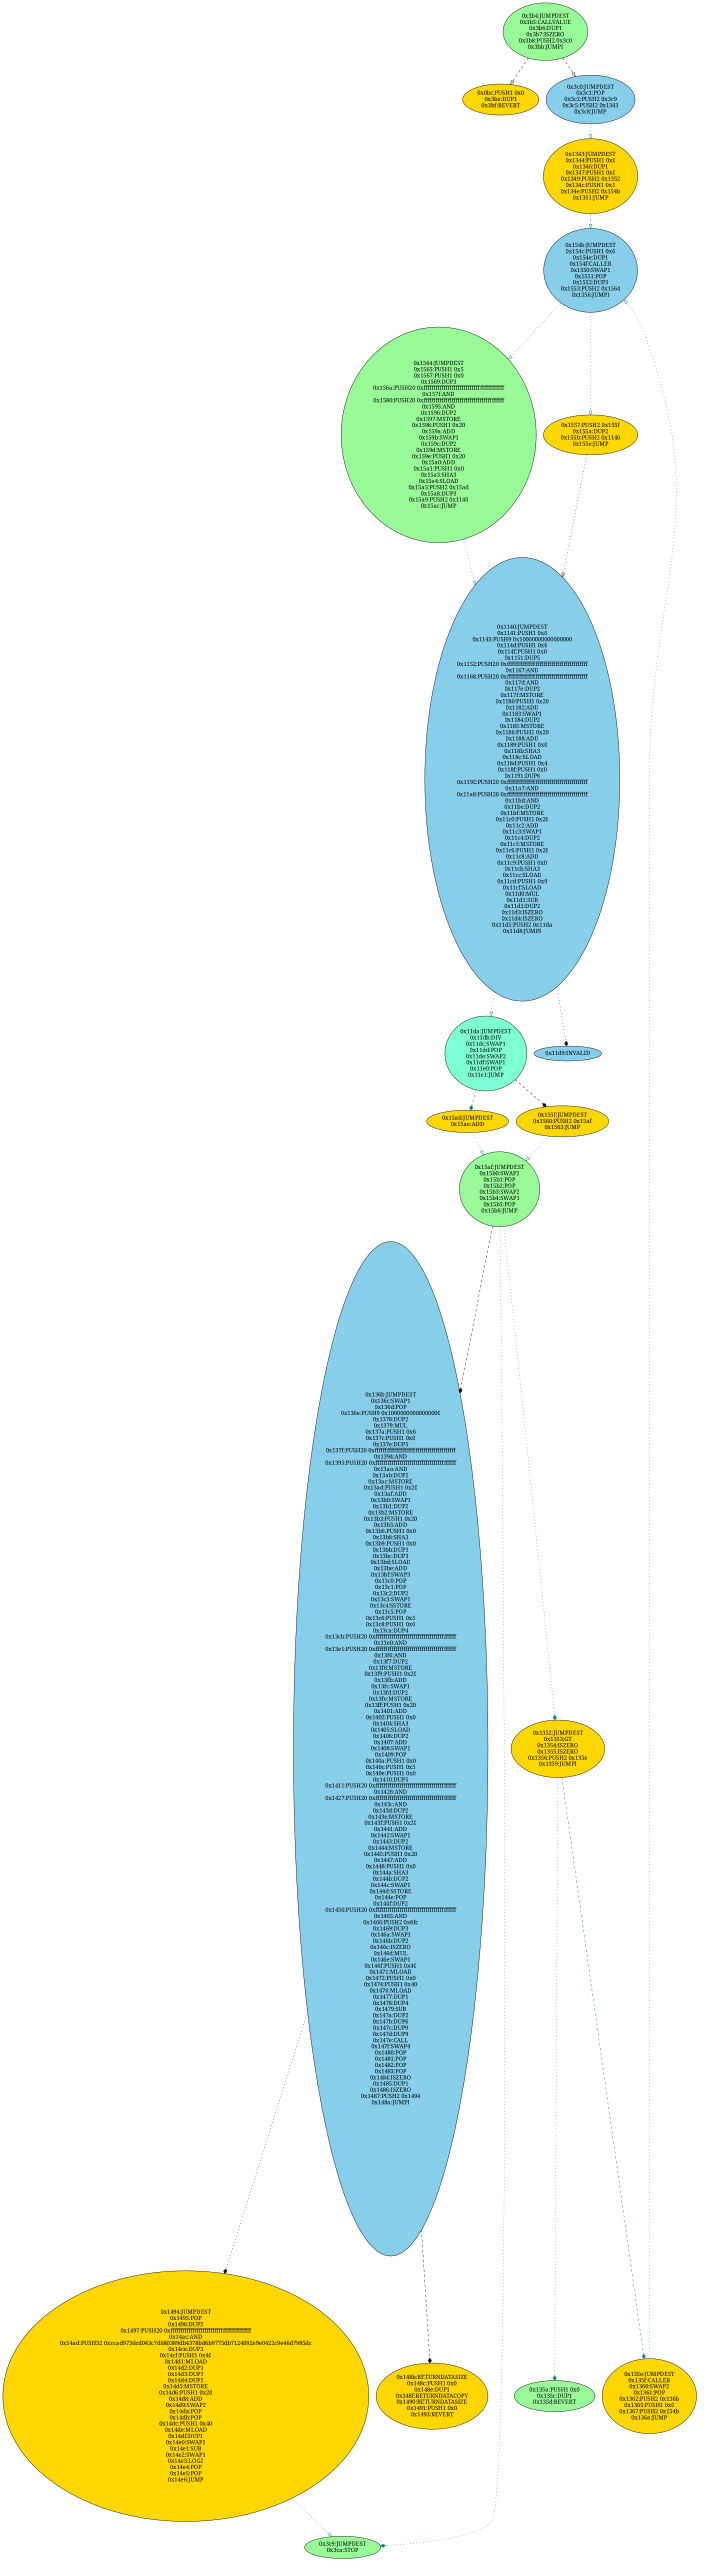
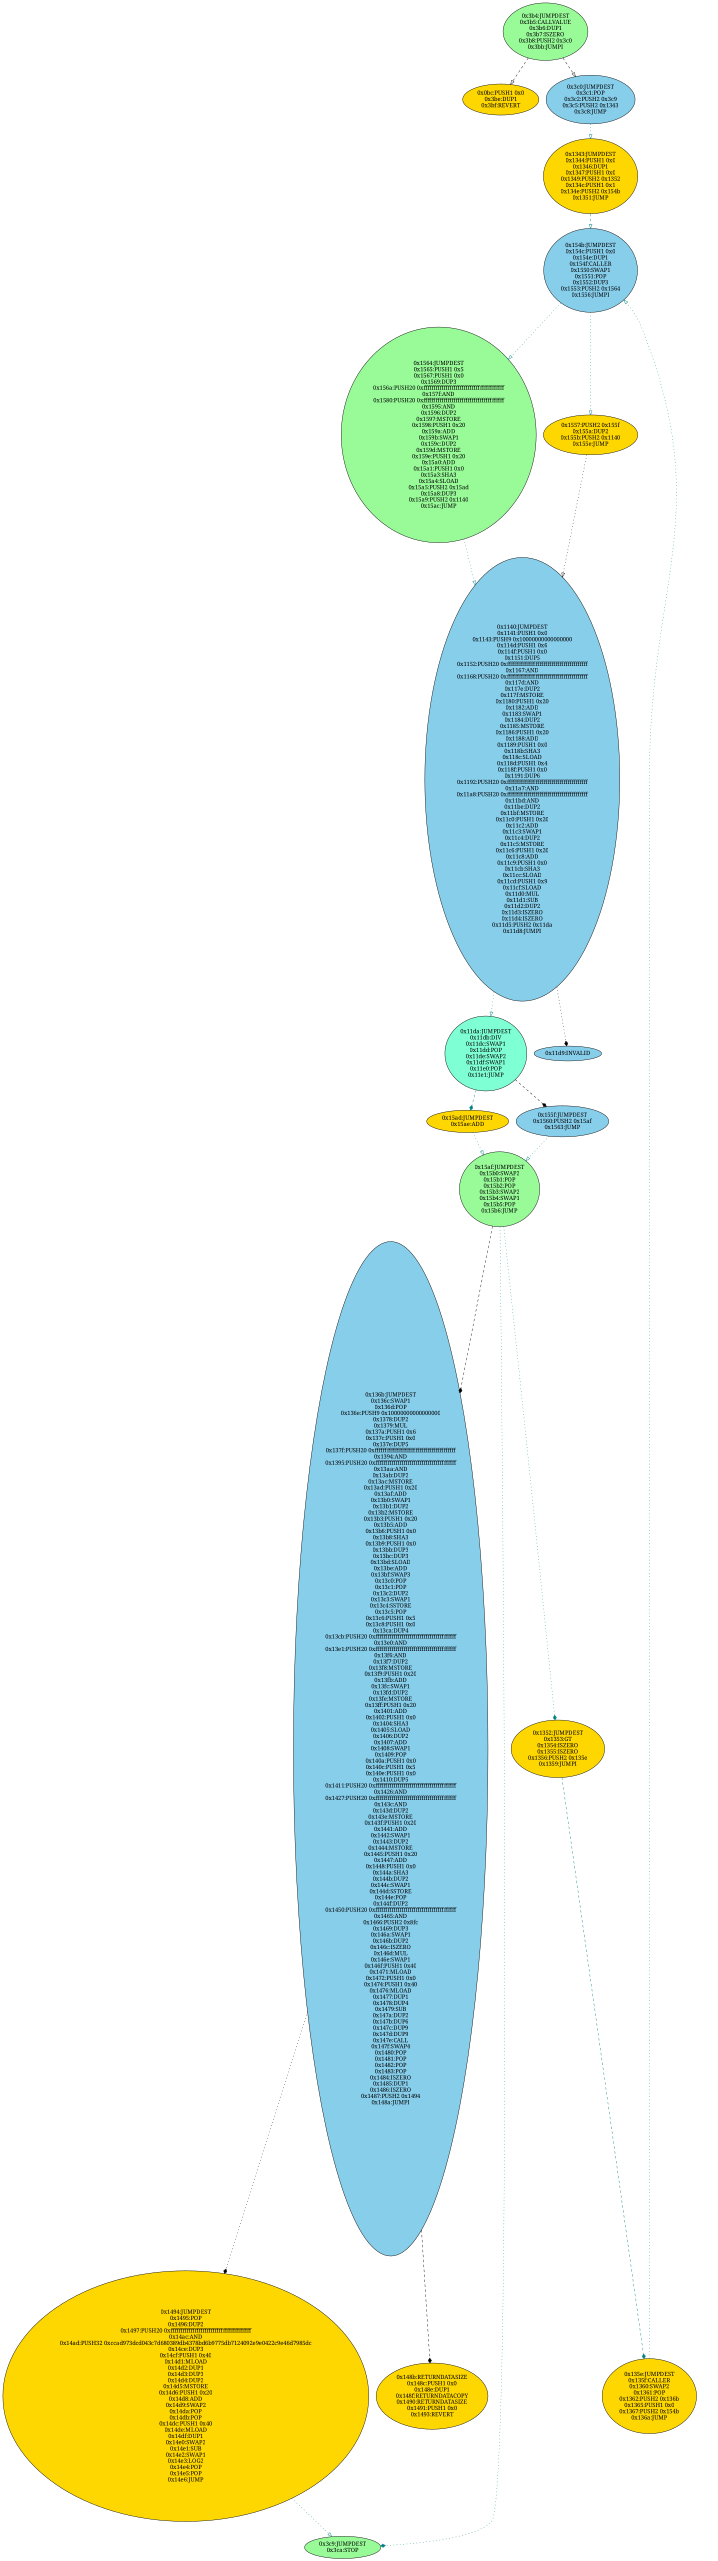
node "0x155f:JUMPDEST 0x1560:PUSH2 0x15af 0x1563:JUMP": fillcolor gold -> skyblue
node "0x135a:PUSH1 0x0 0x135c:DUP1 0x135d:REVERT": removed
